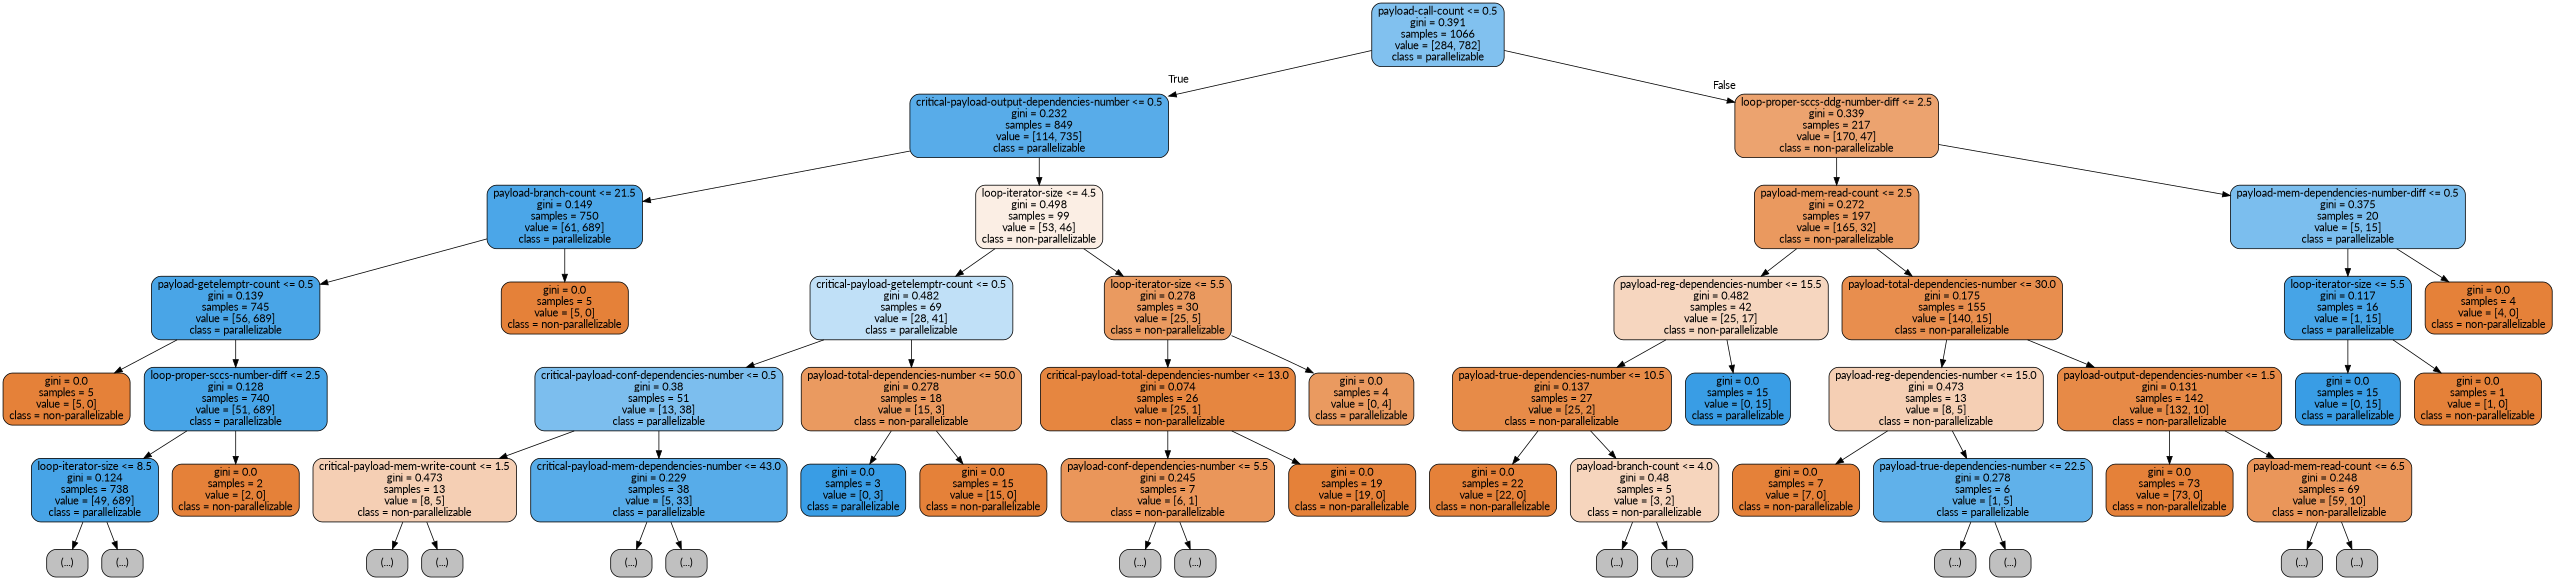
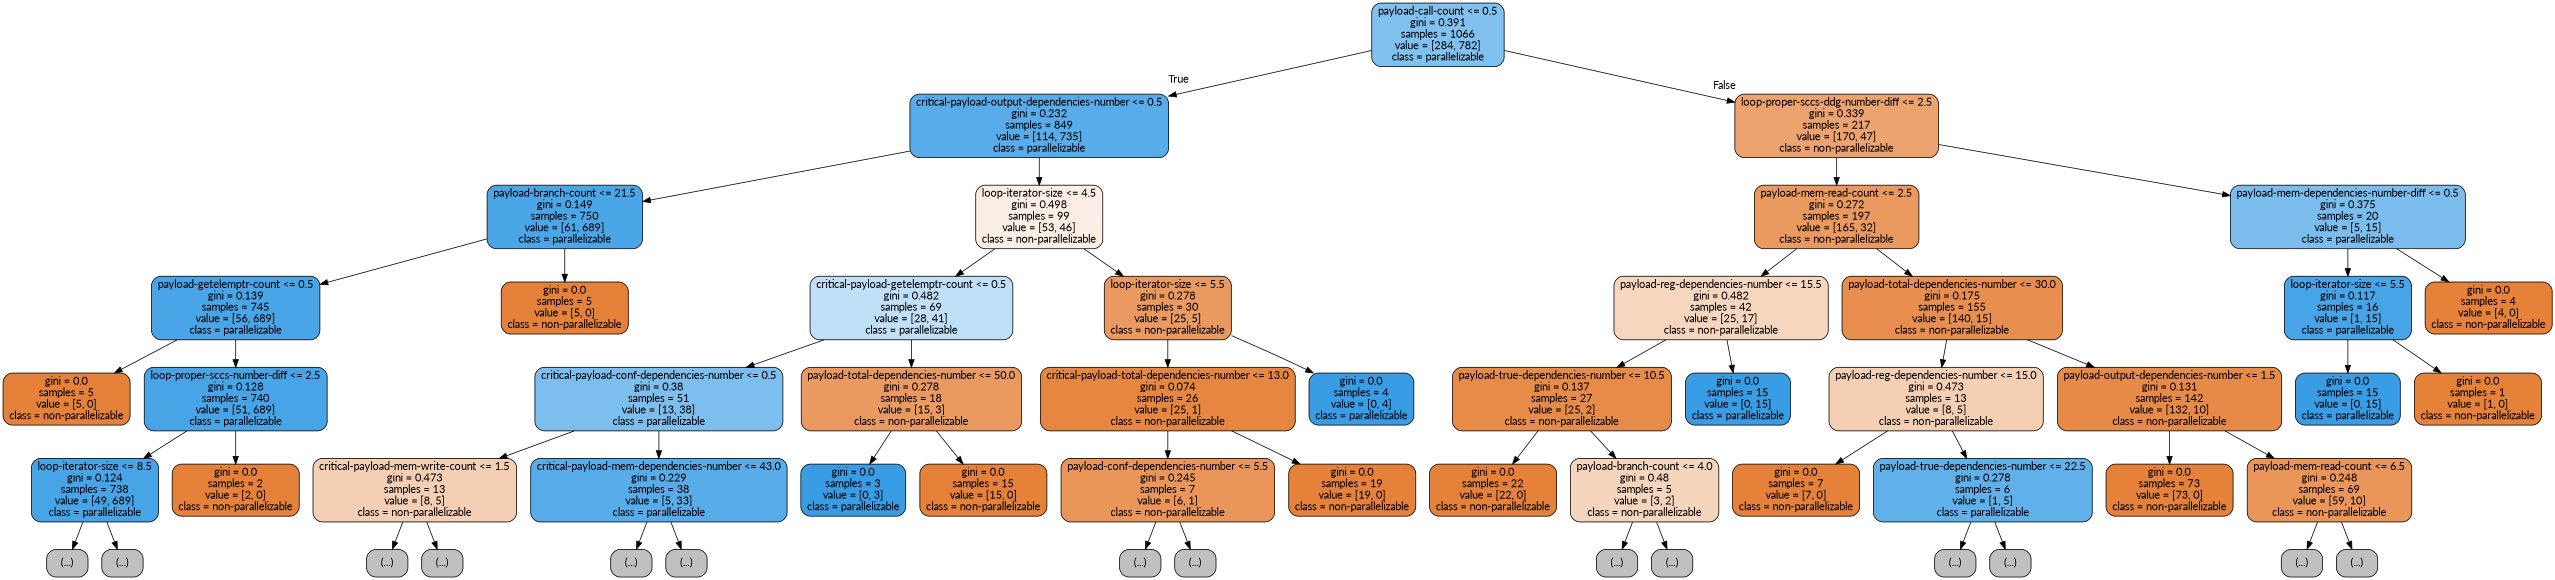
node "gini = 0.0 samples = 4 value = [0, 4] class = parallelizable": fillcolor #e58139cc -> #399de5ff
